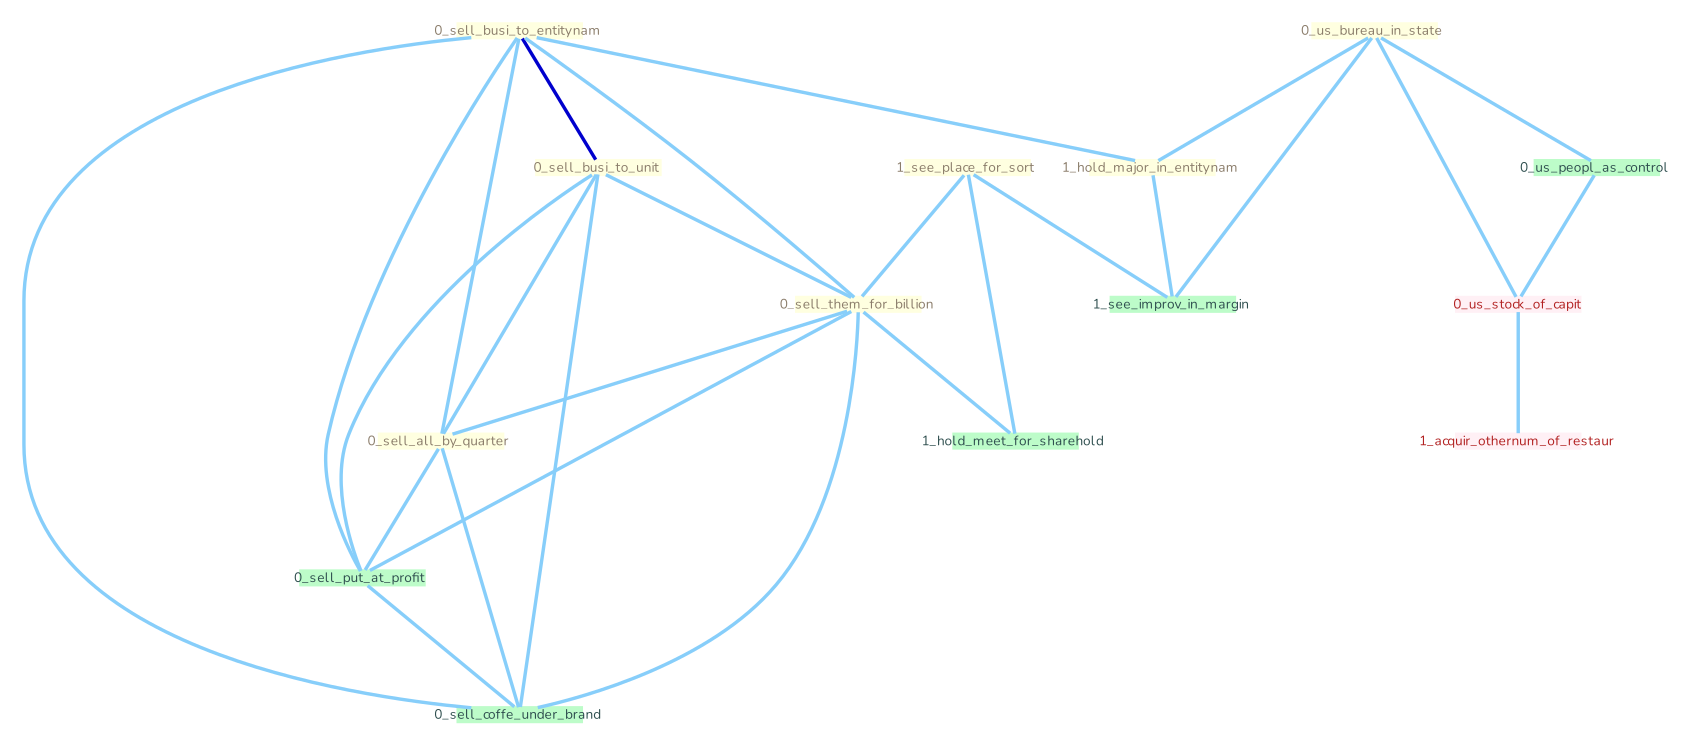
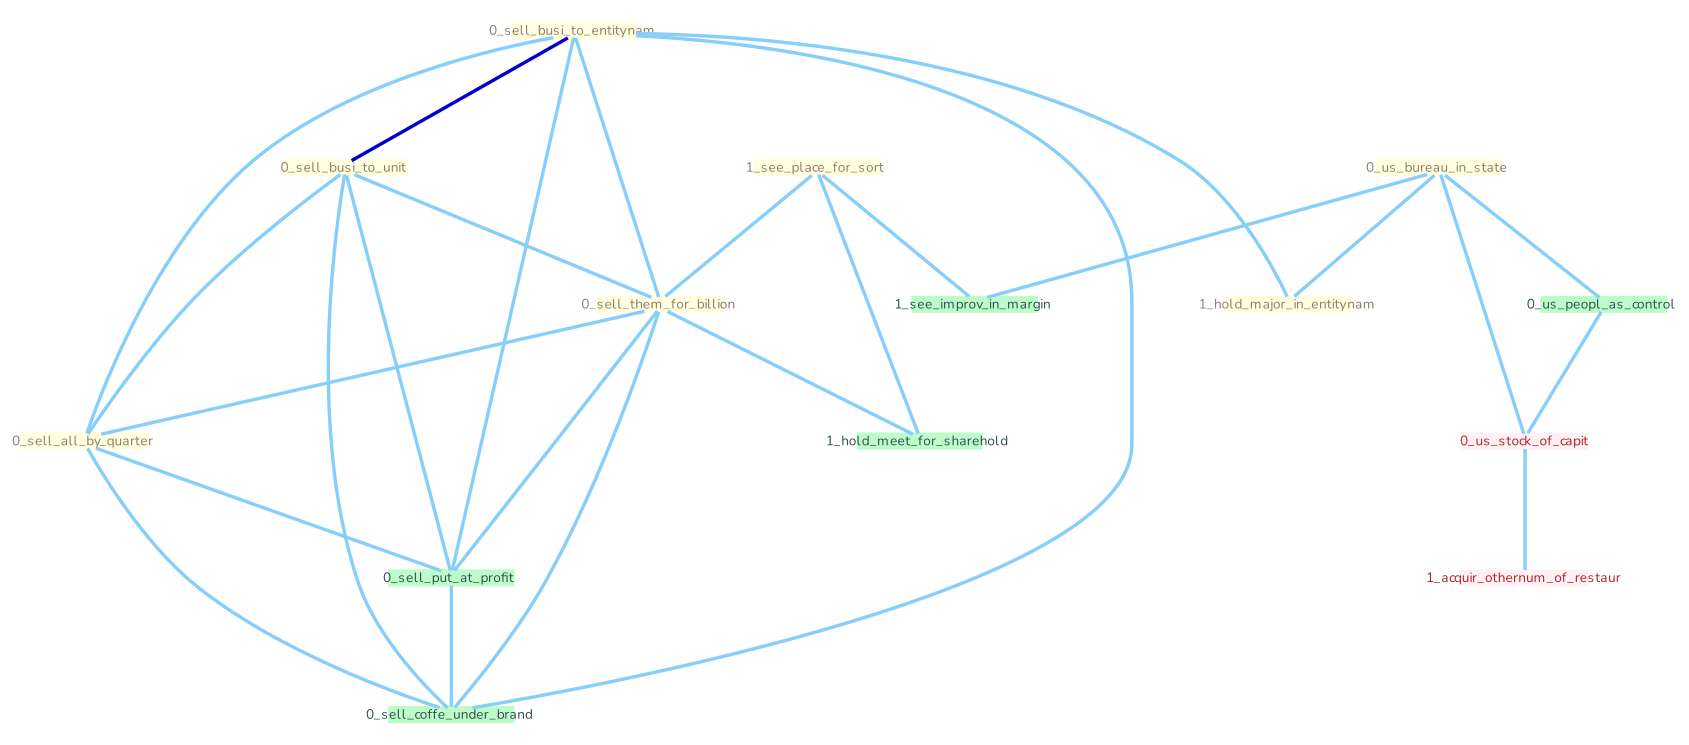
edge "1_hold_major_in_entitynam" -- "1_see_improv_in_margin": removed
